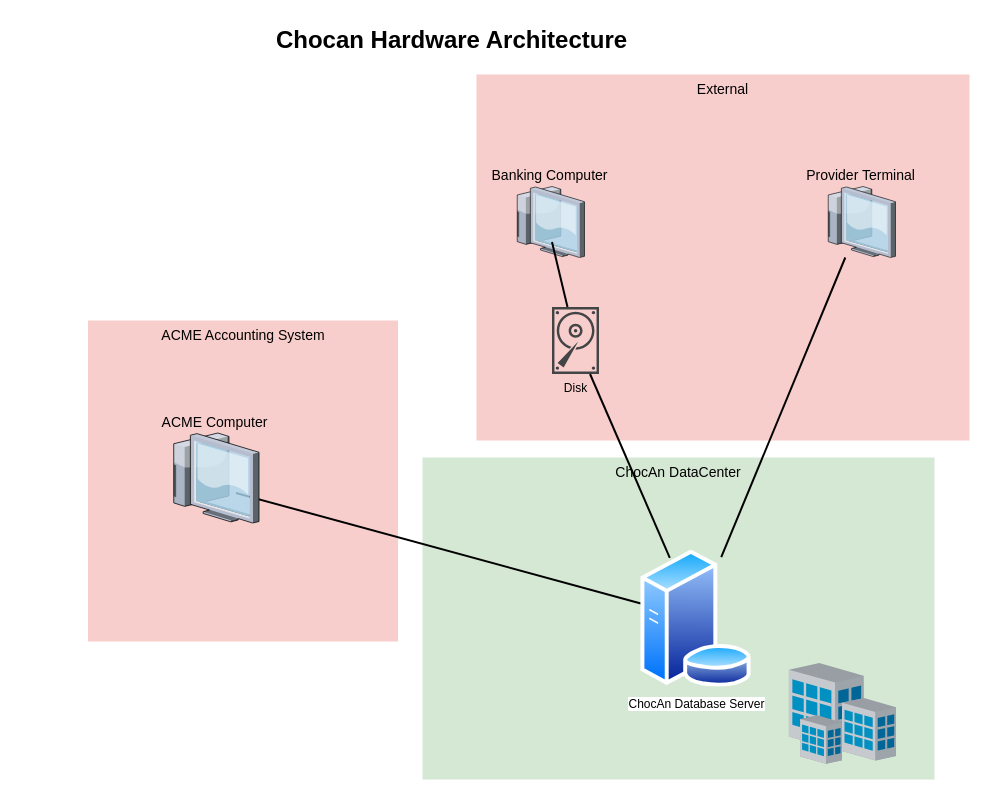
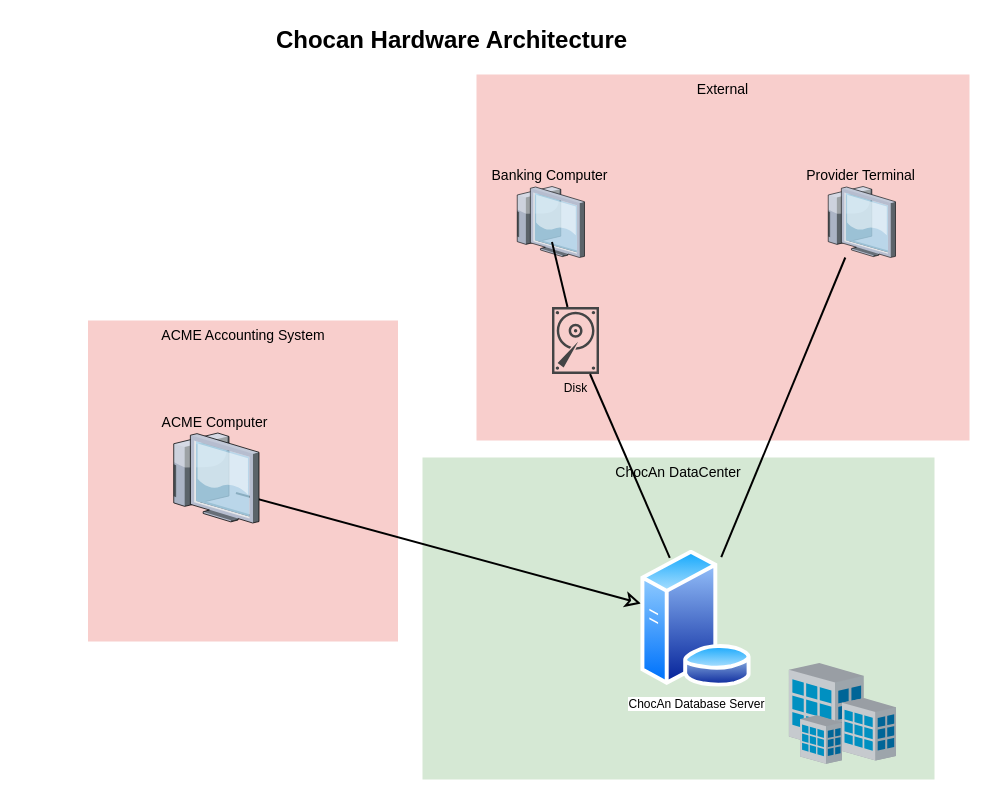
edge "ACME Computer" -- "ChocAn Database Server": arrowhead none -> classic
